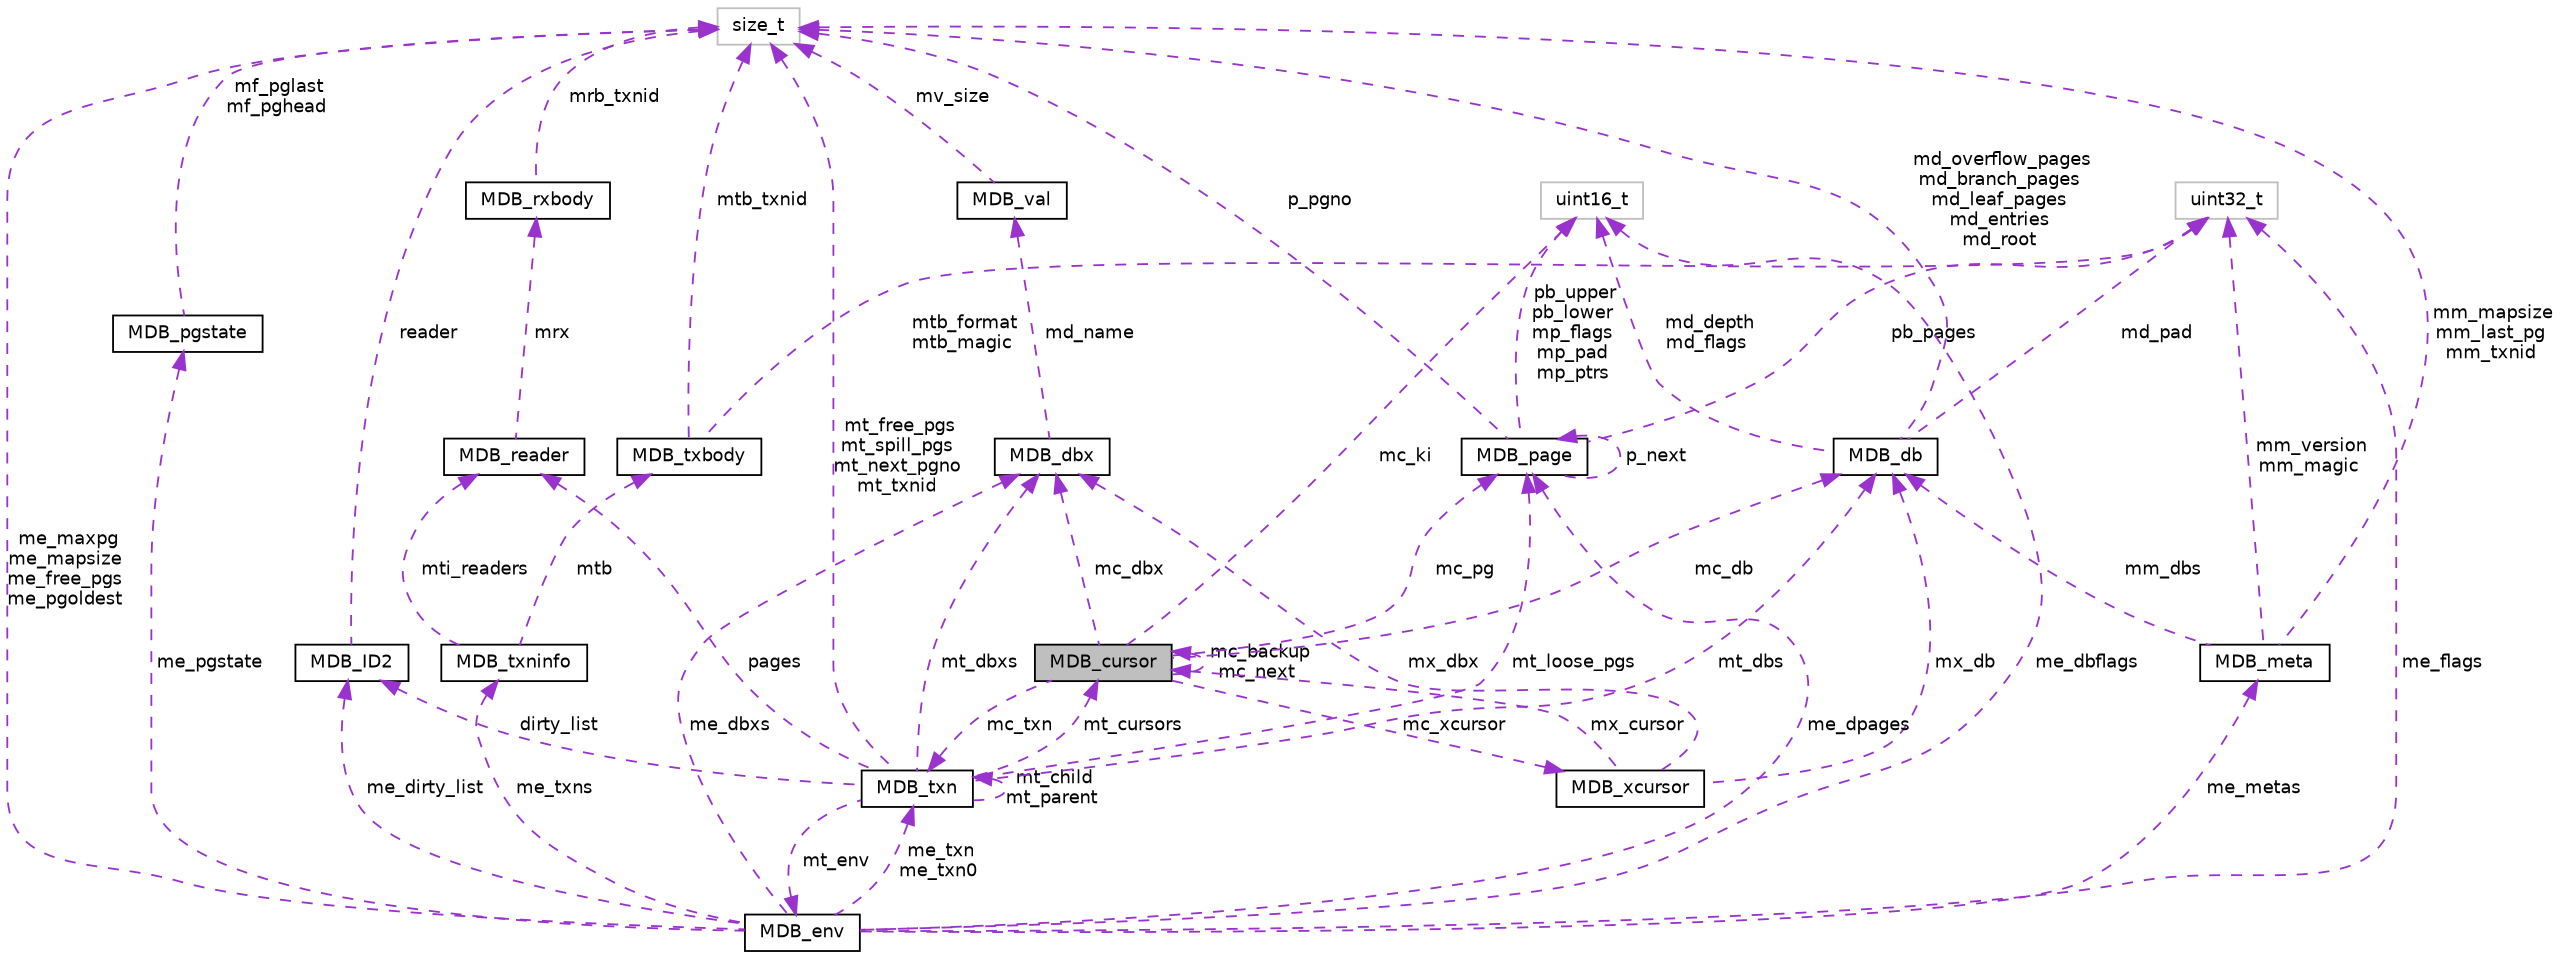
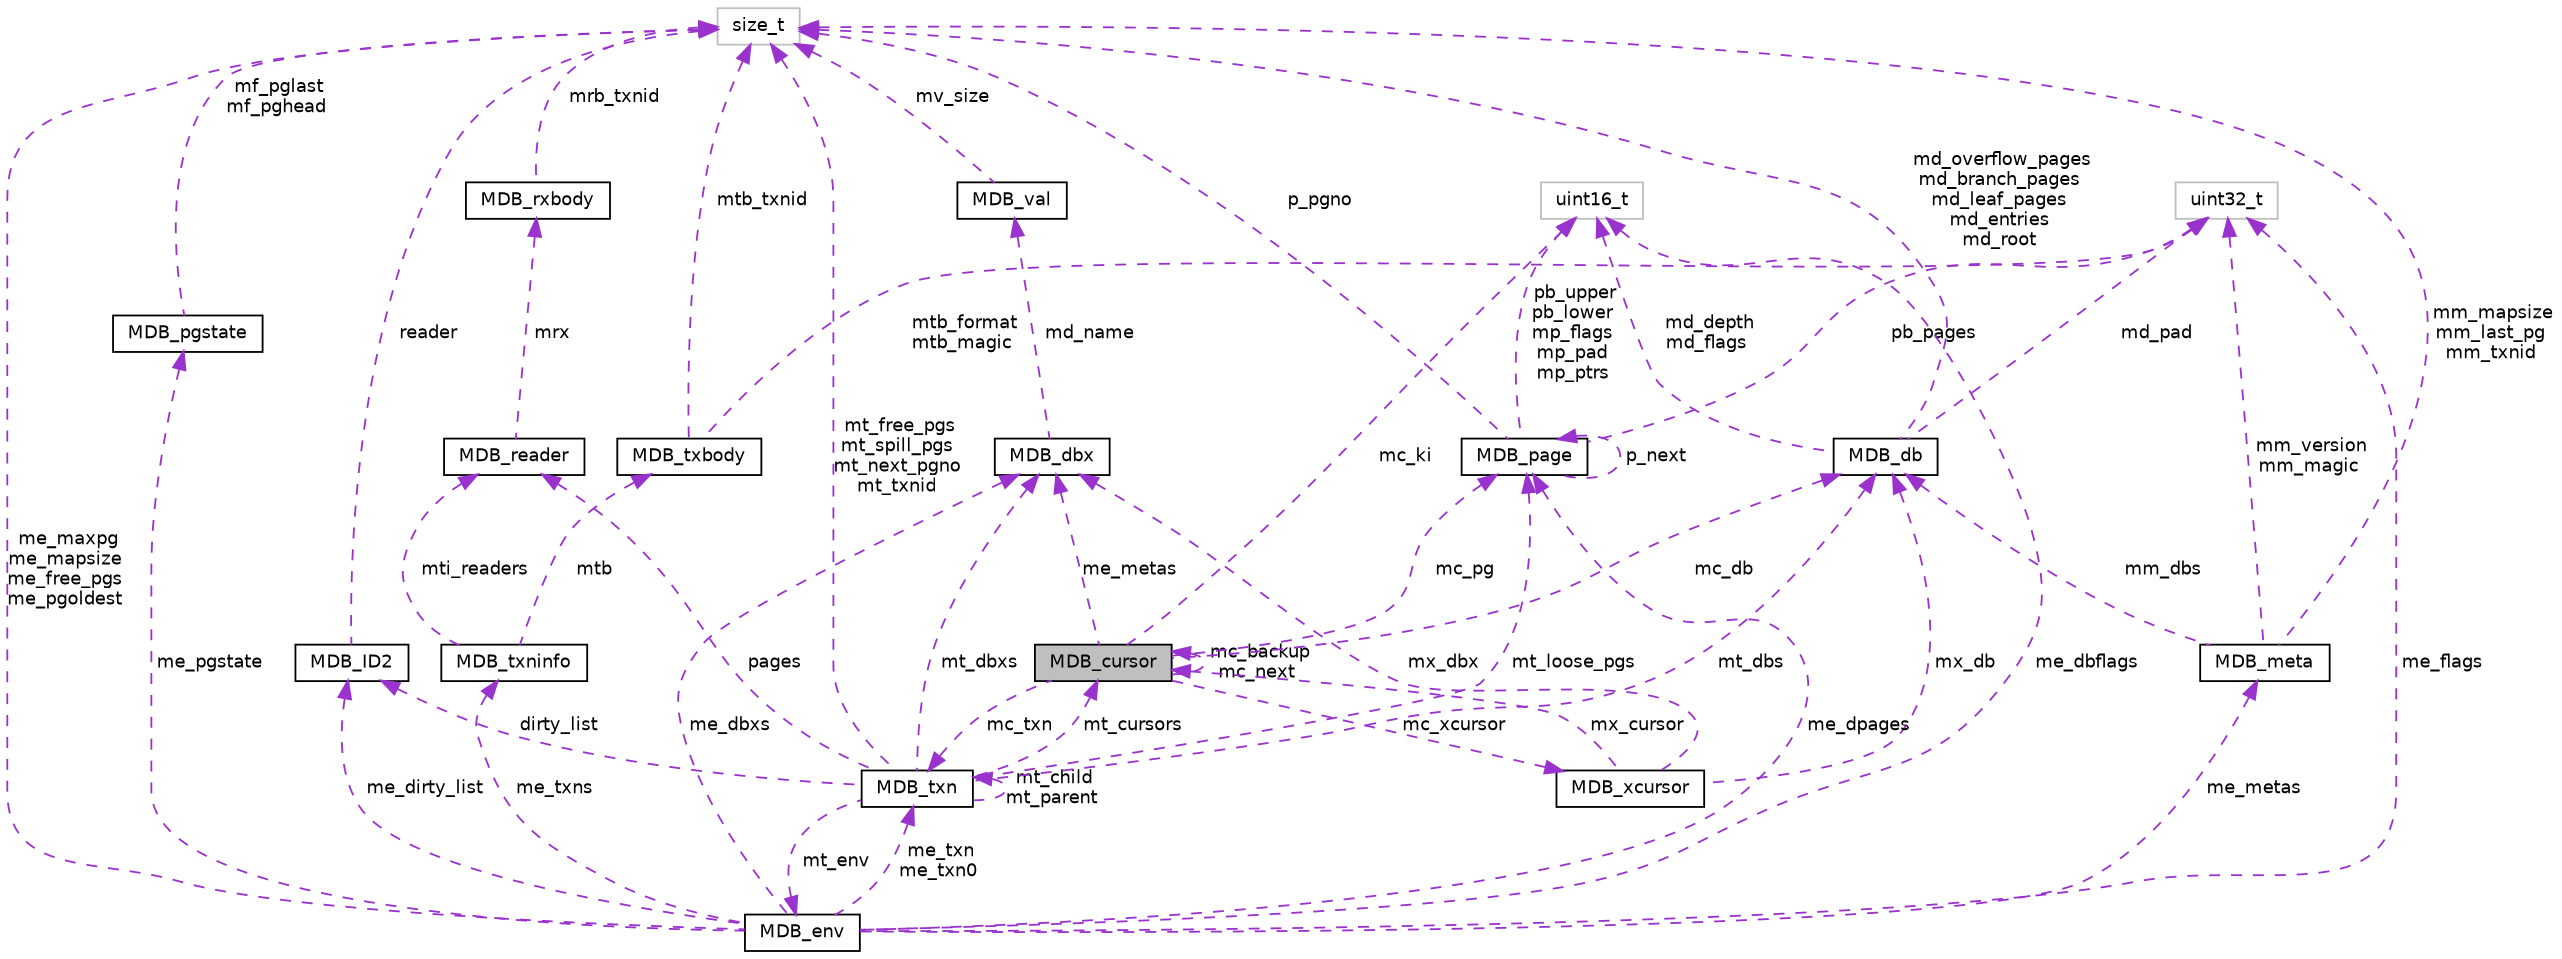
edge "MDB_cursor" -> "MDB_dbx": label " mc_dbx" -> " me_metas"
